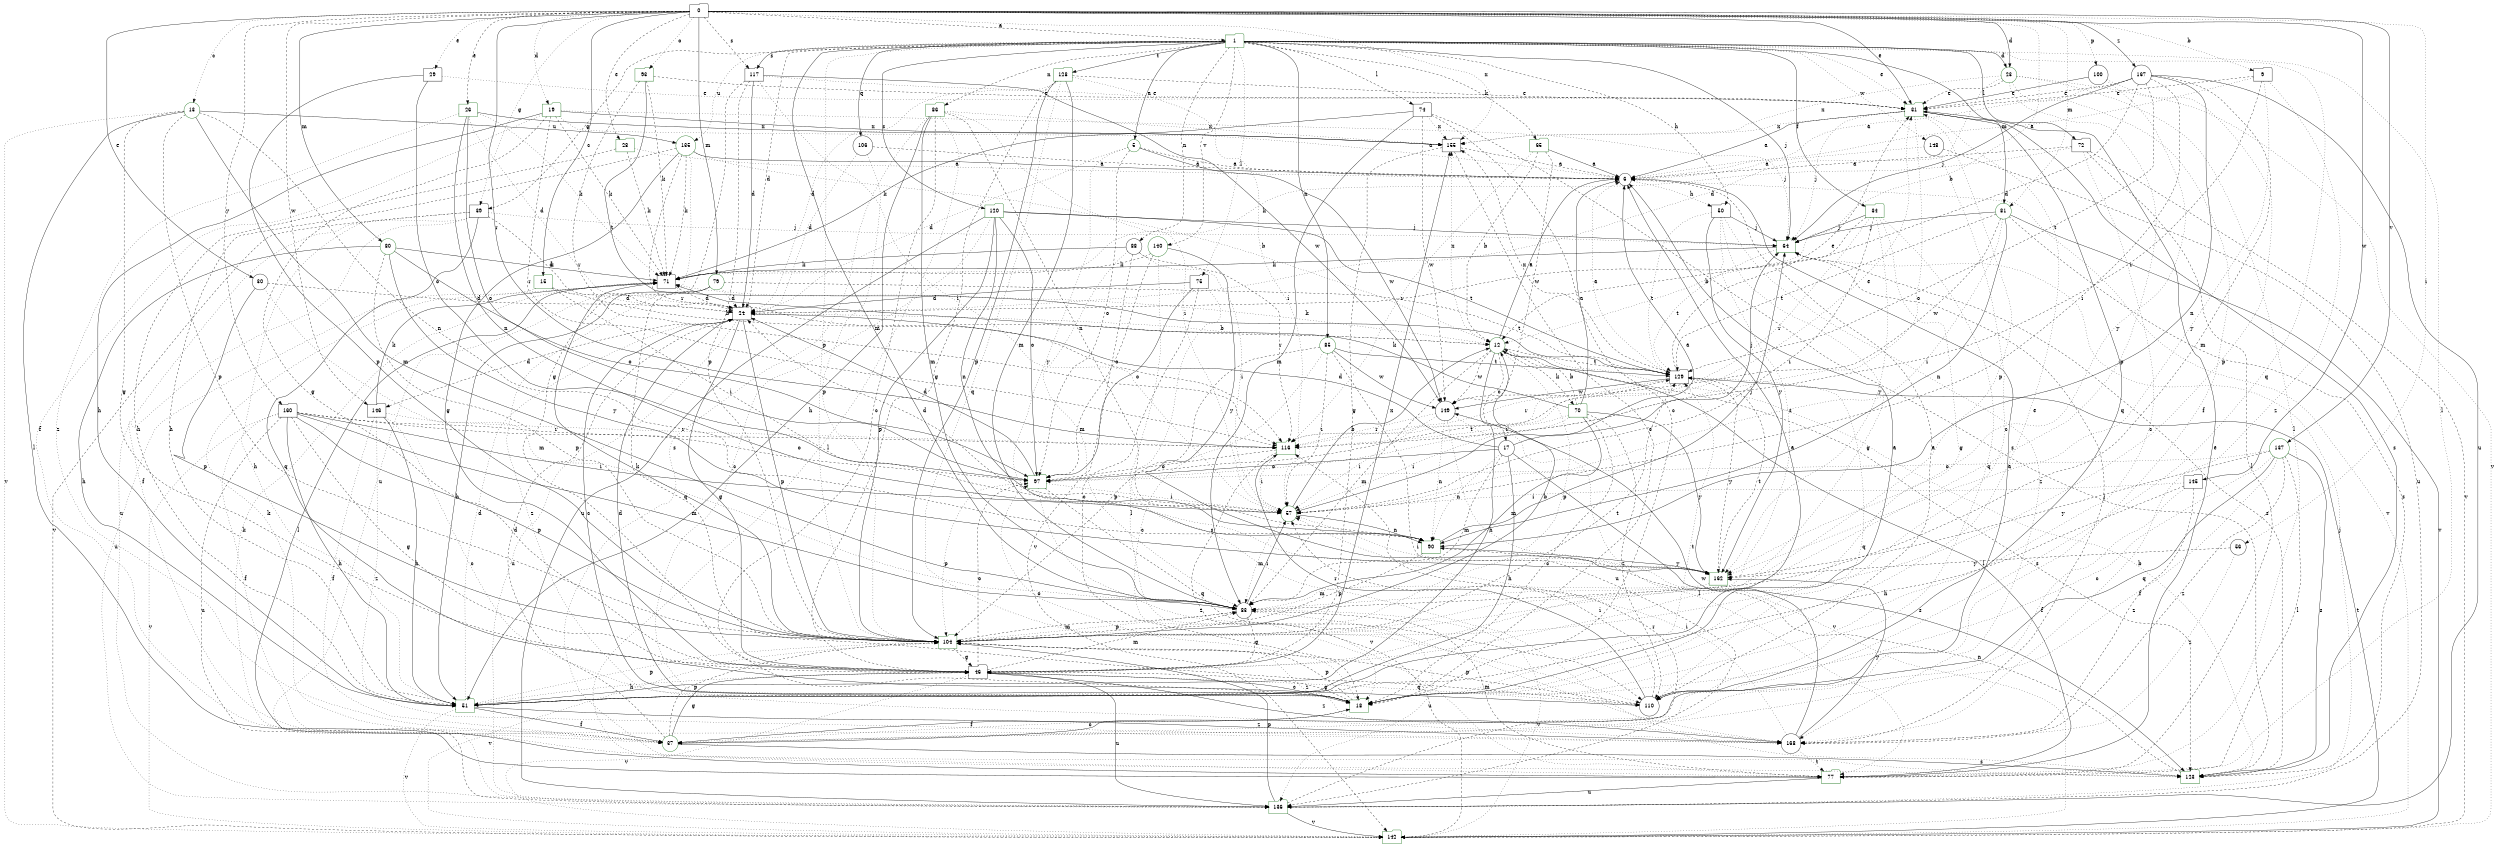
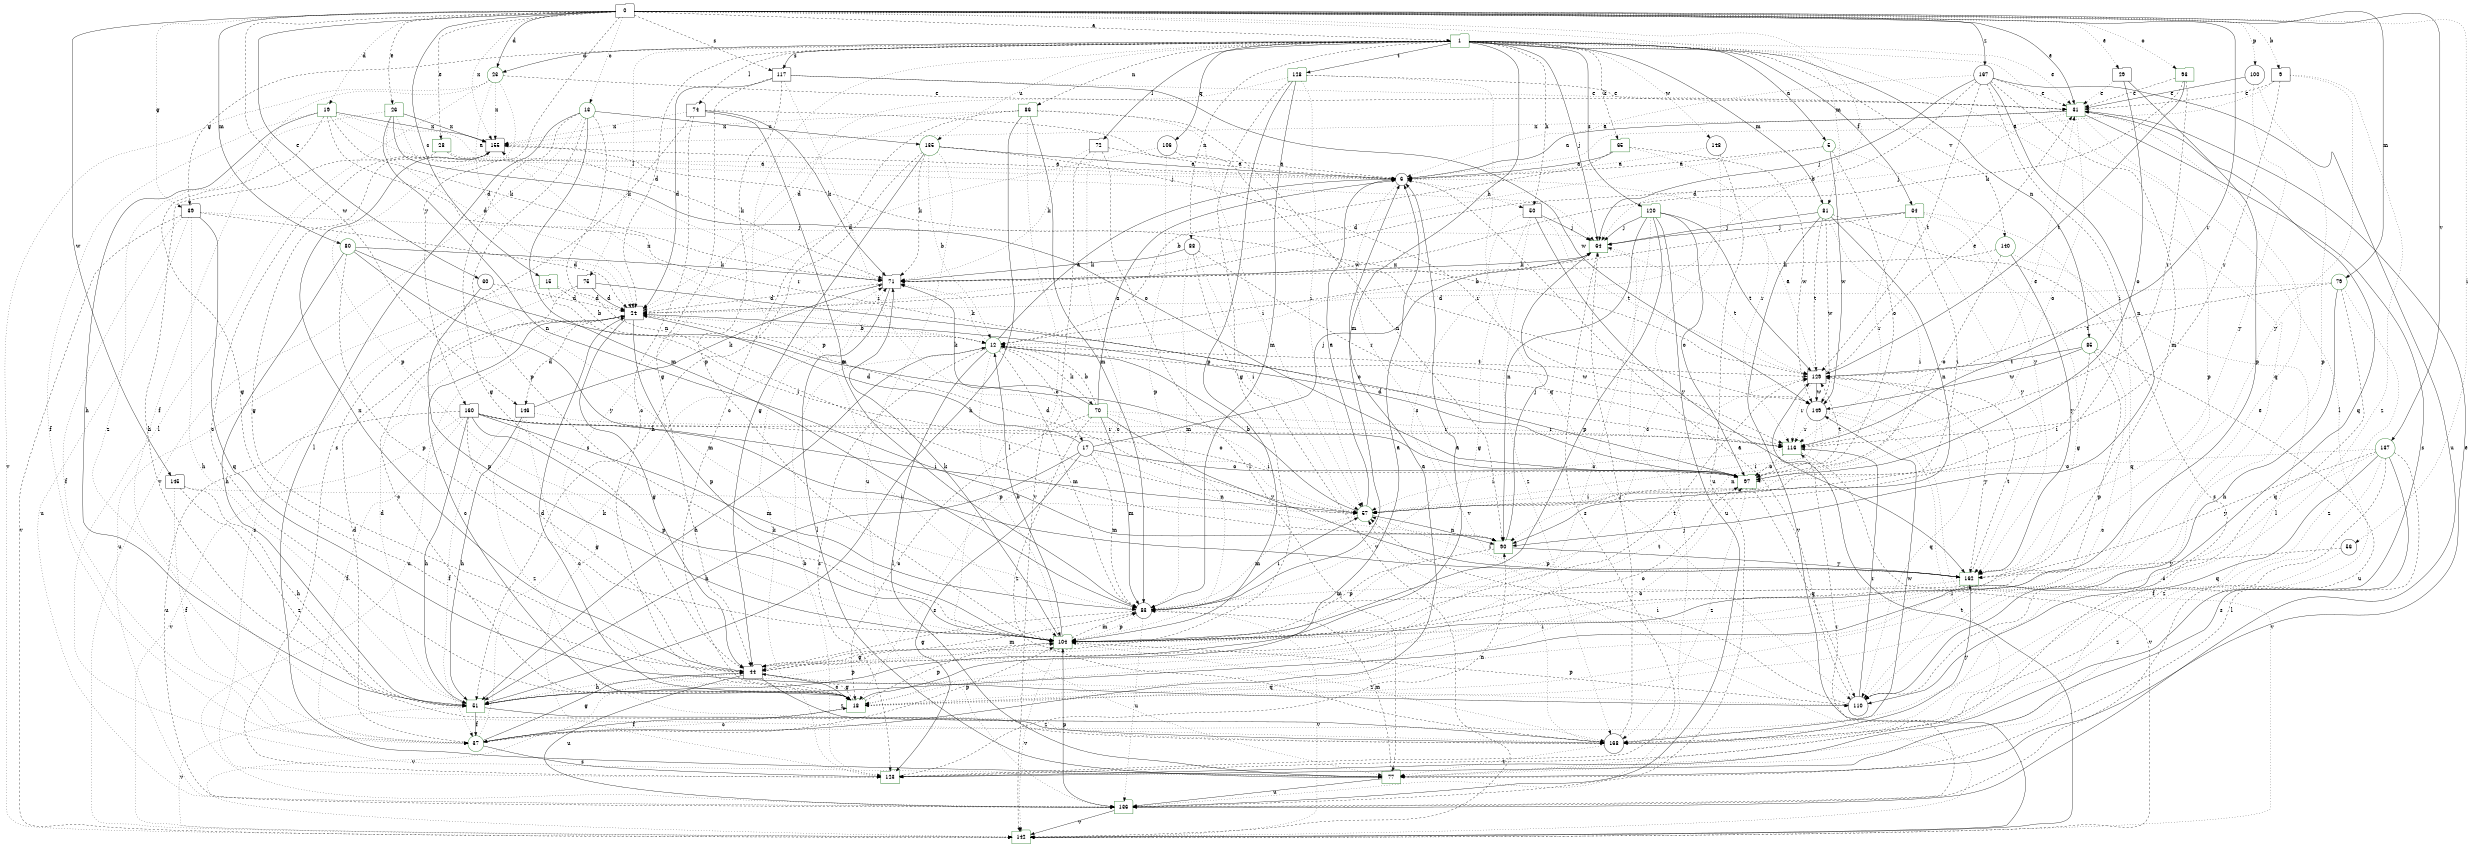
edge "70" -> "110": now "70" -> "168"
node "46": label "46" -> "44"
